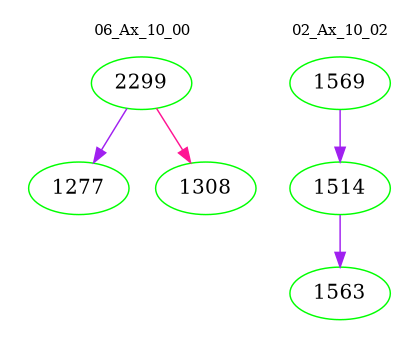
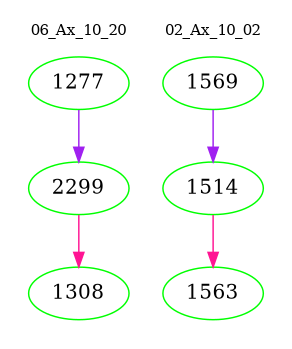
cluster "06_Ax_10_00": label "06_Ax_10_00" -> "06_Ax_10_20"
edge "2299" -> "1277": reversed
edge "1514" -> "1563": color purple -> deeppink
